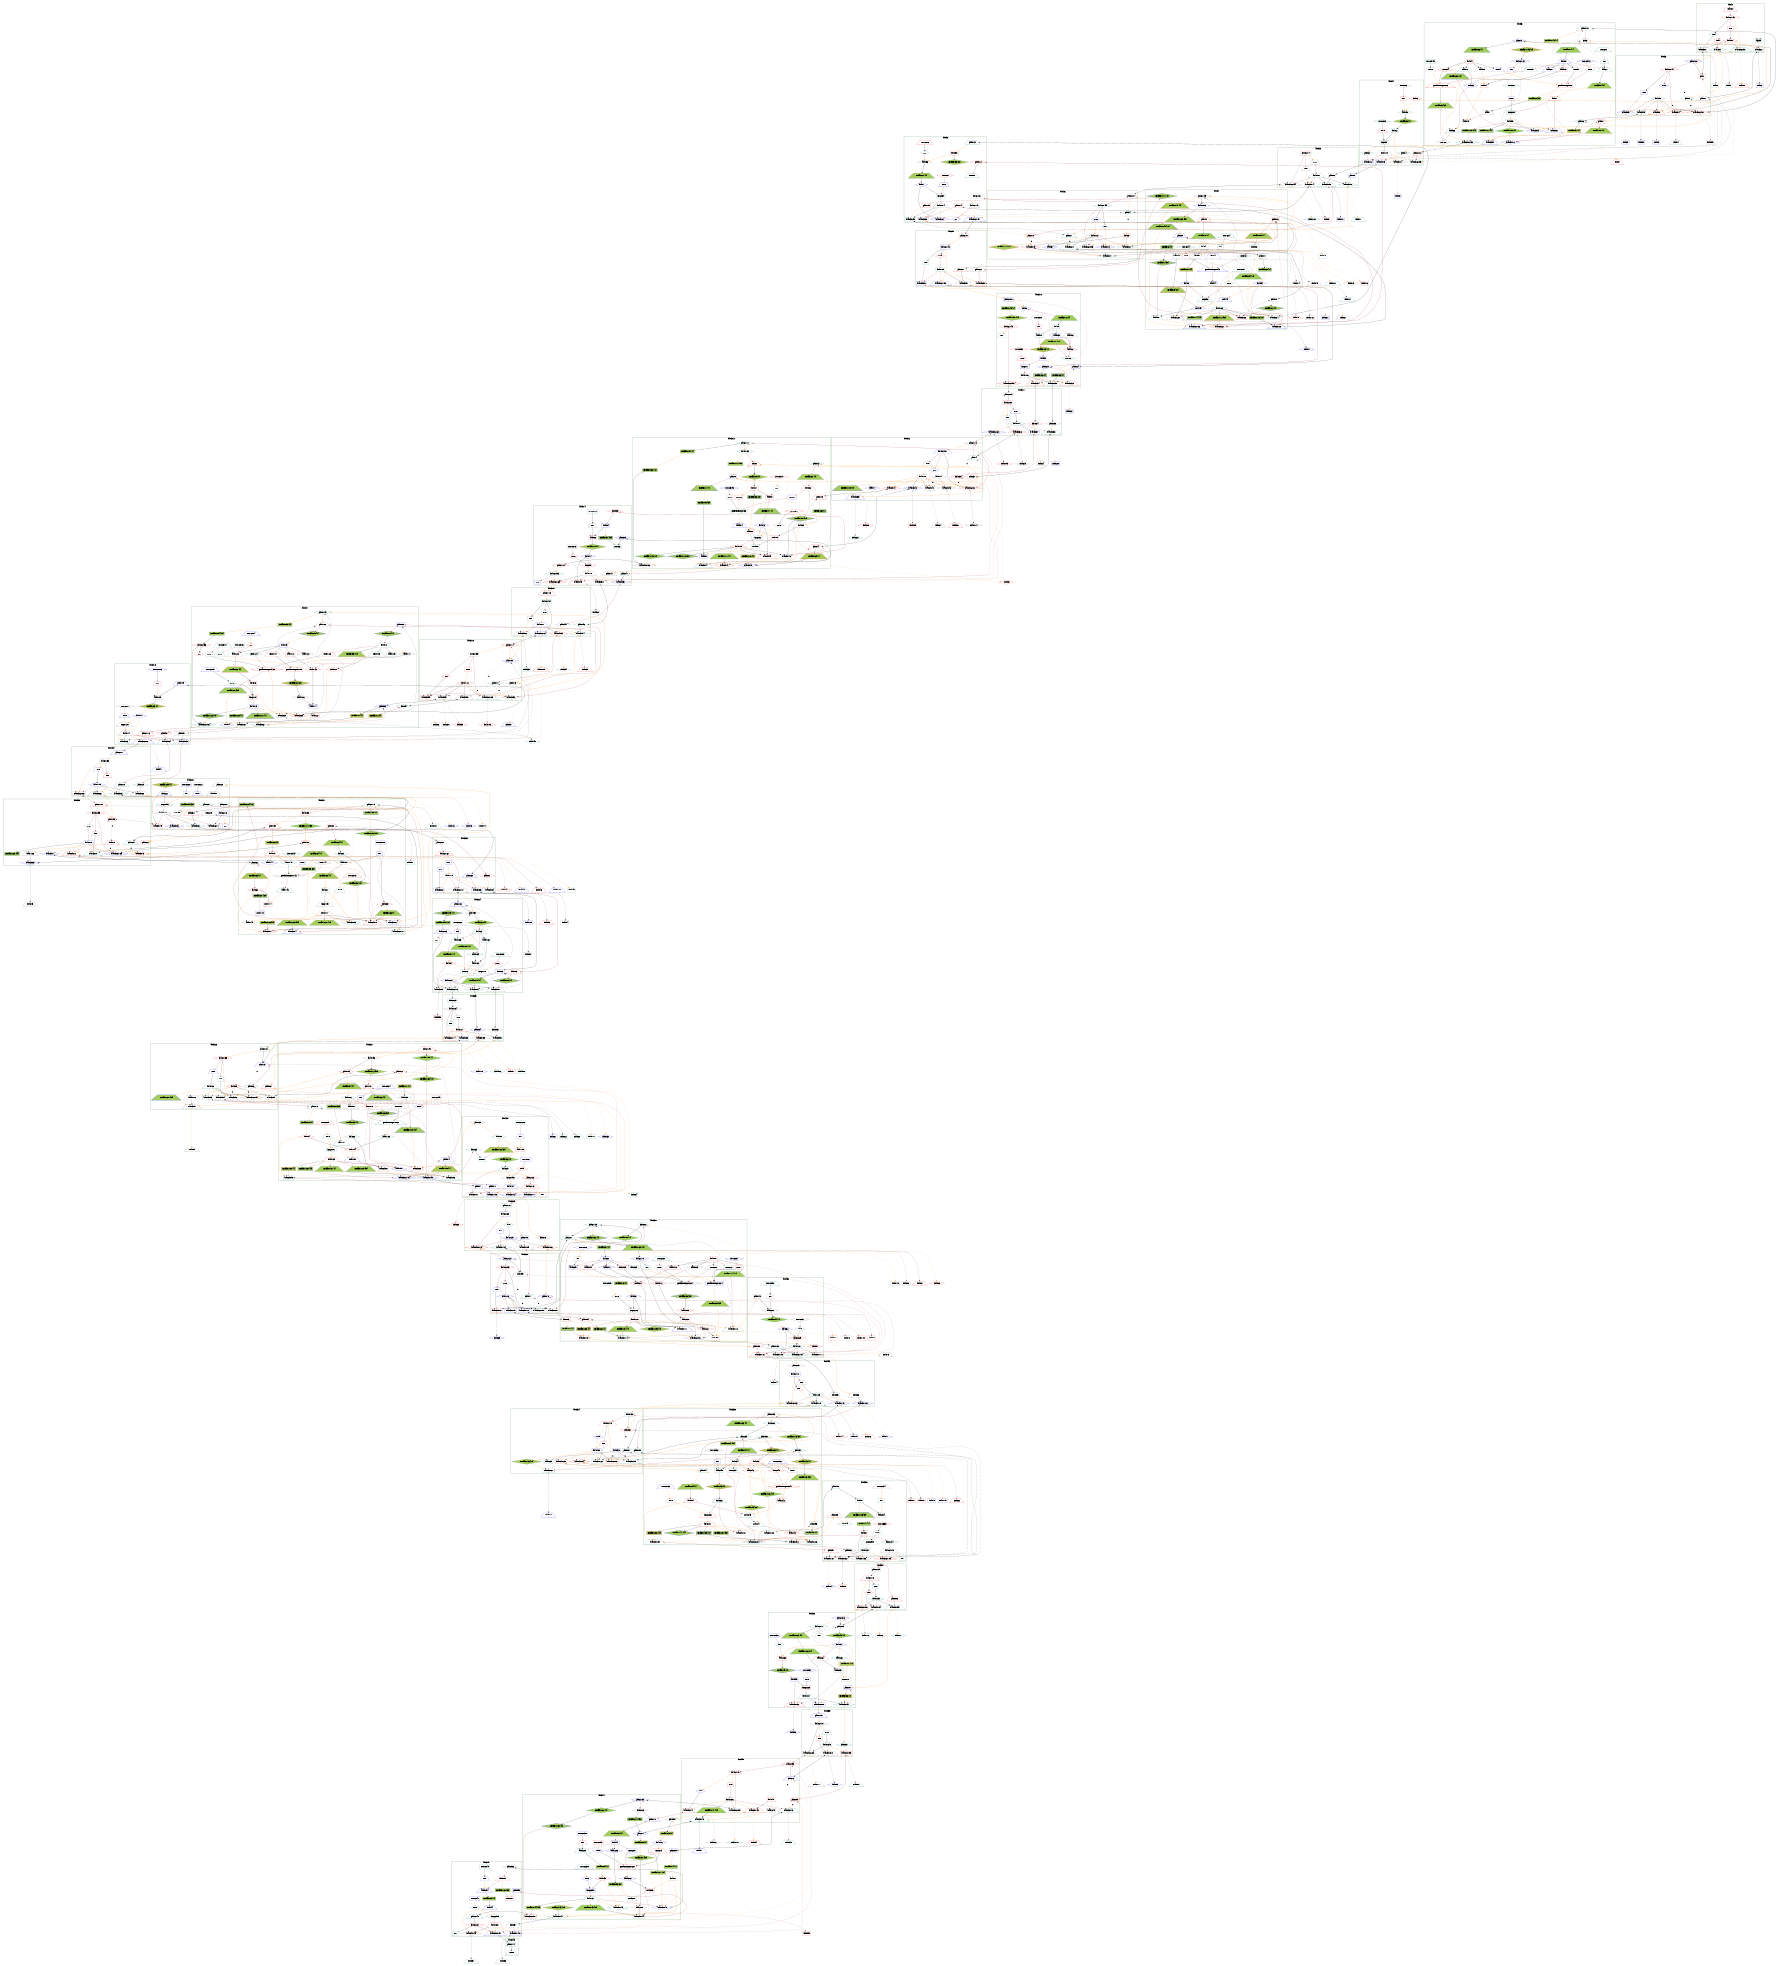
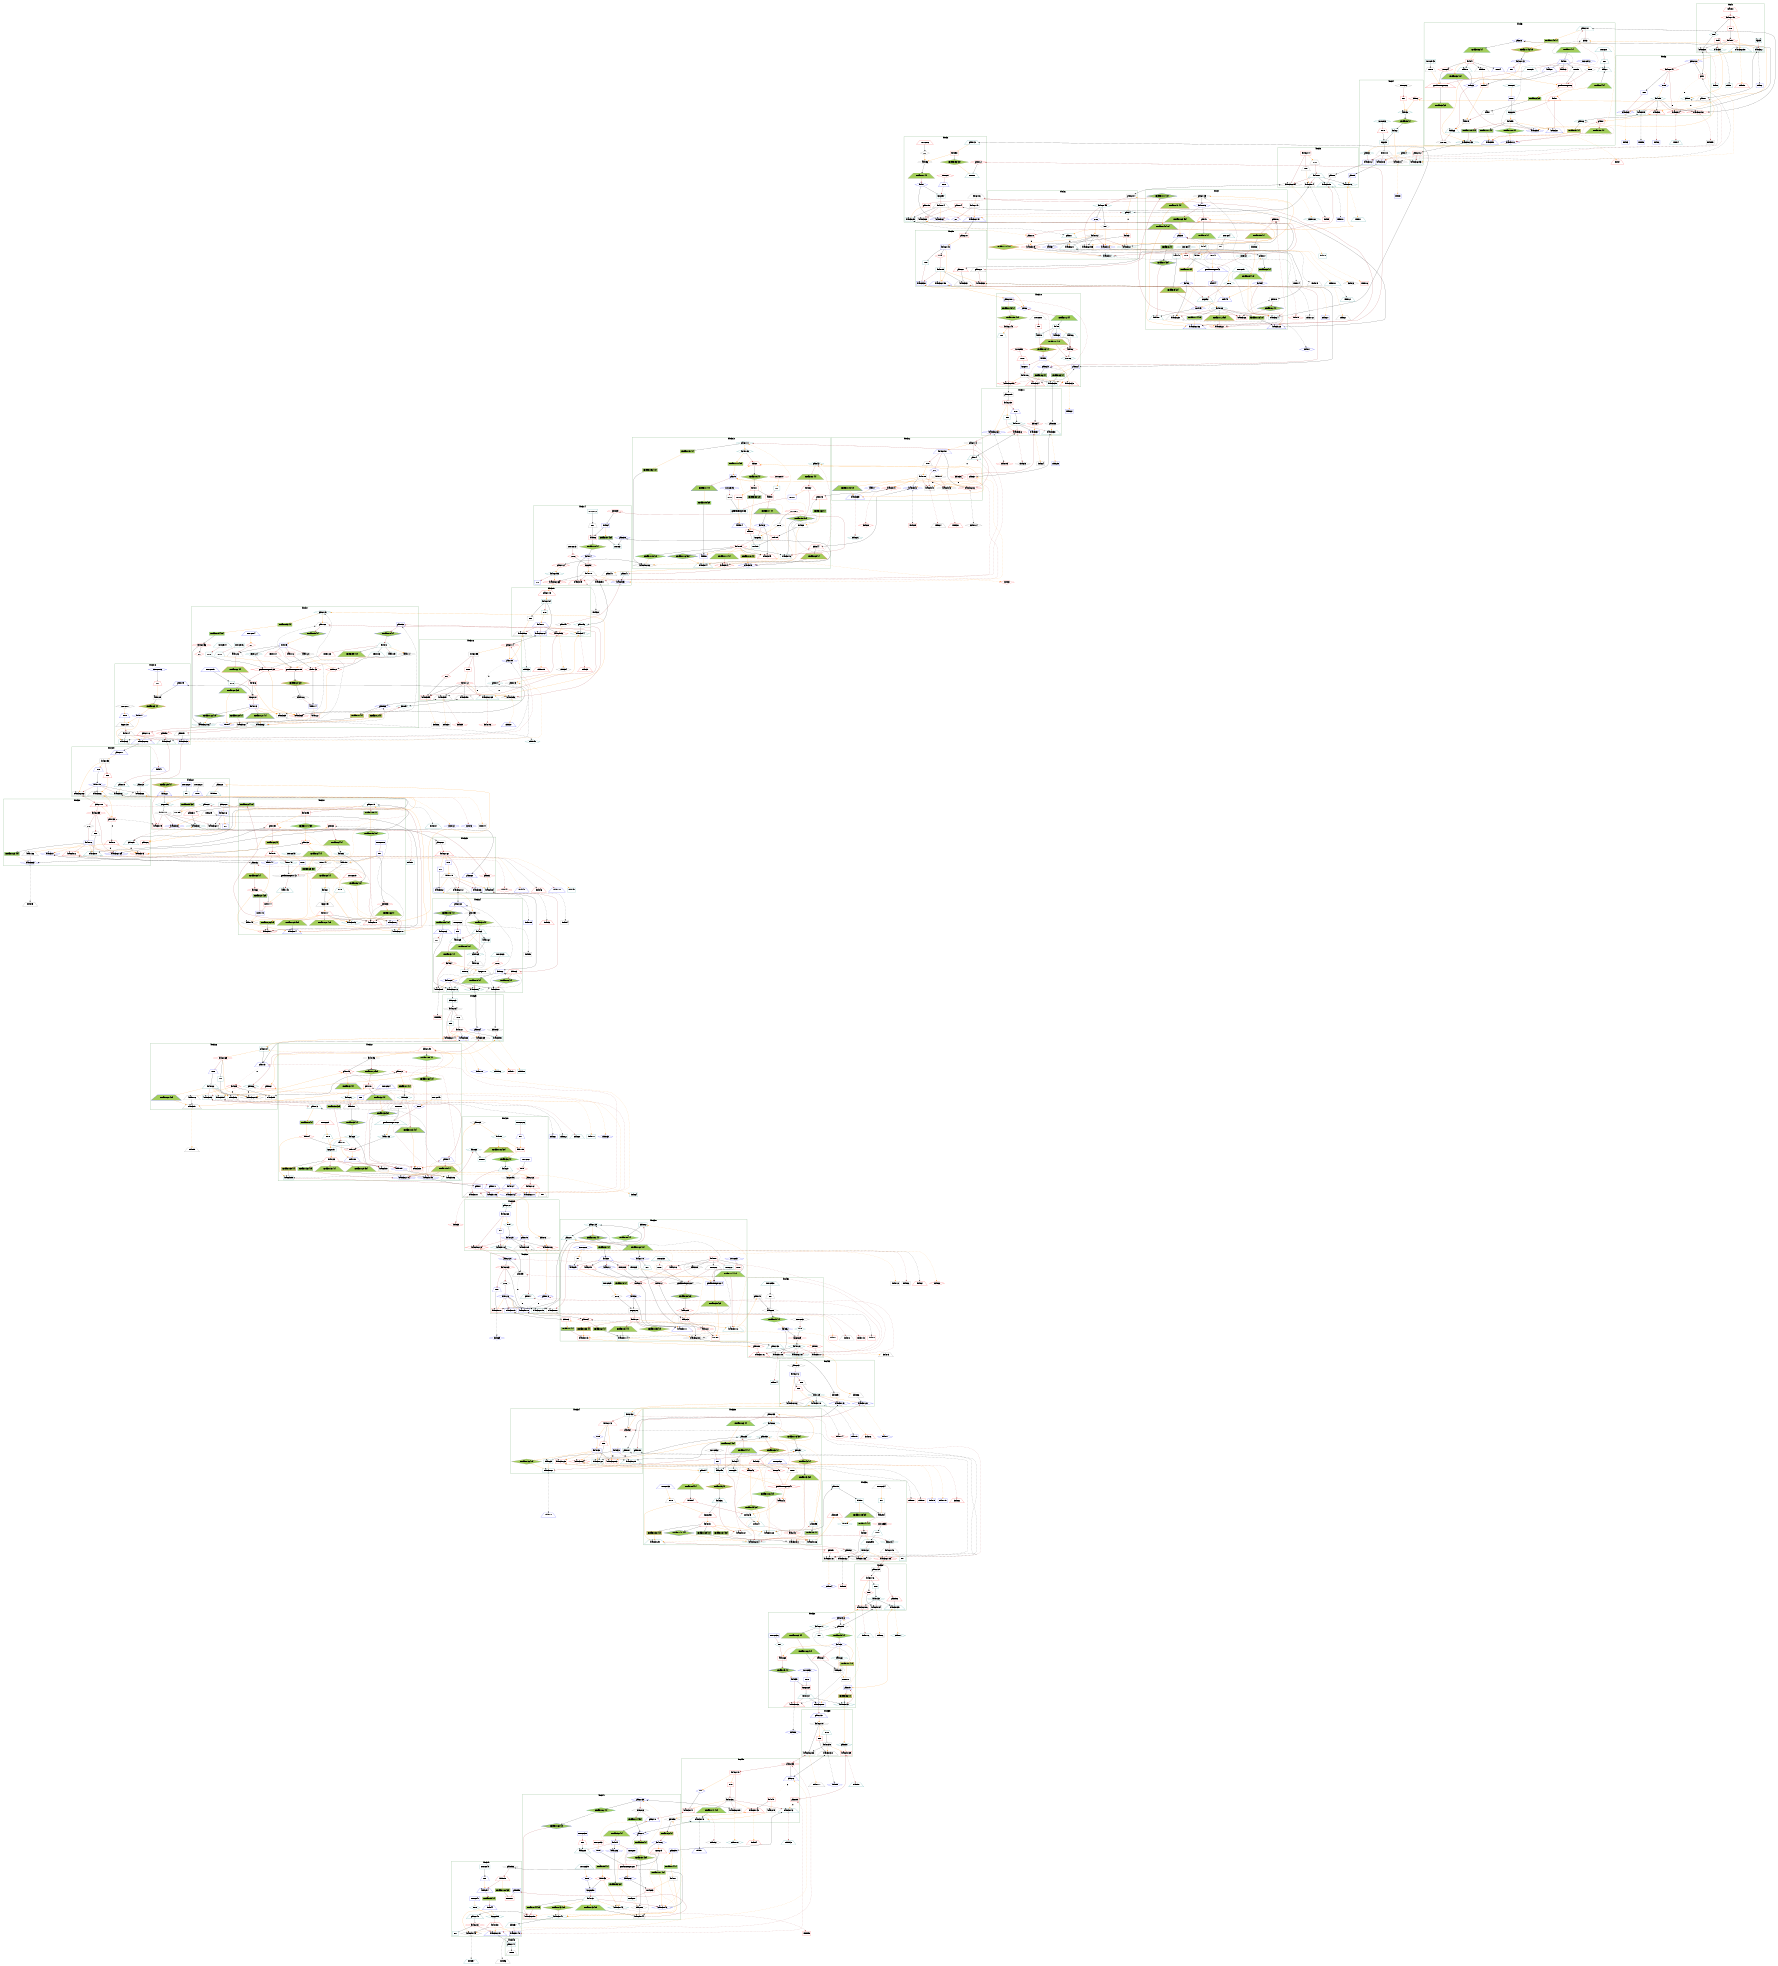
edge "add_27" -> "_Buffer_4 [1]": reversed
edge "load_162" -> "add_166": now "load_162" -> "load_165"
node "zext_181": removed
